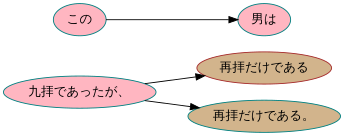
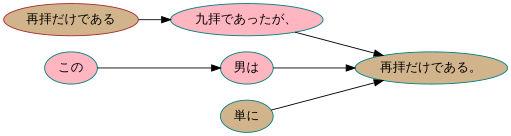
edge "男は" -> "再拝だけである。": added
edge "九拝であったが、" -> "再拝だけである": reversed
node "単に": added
